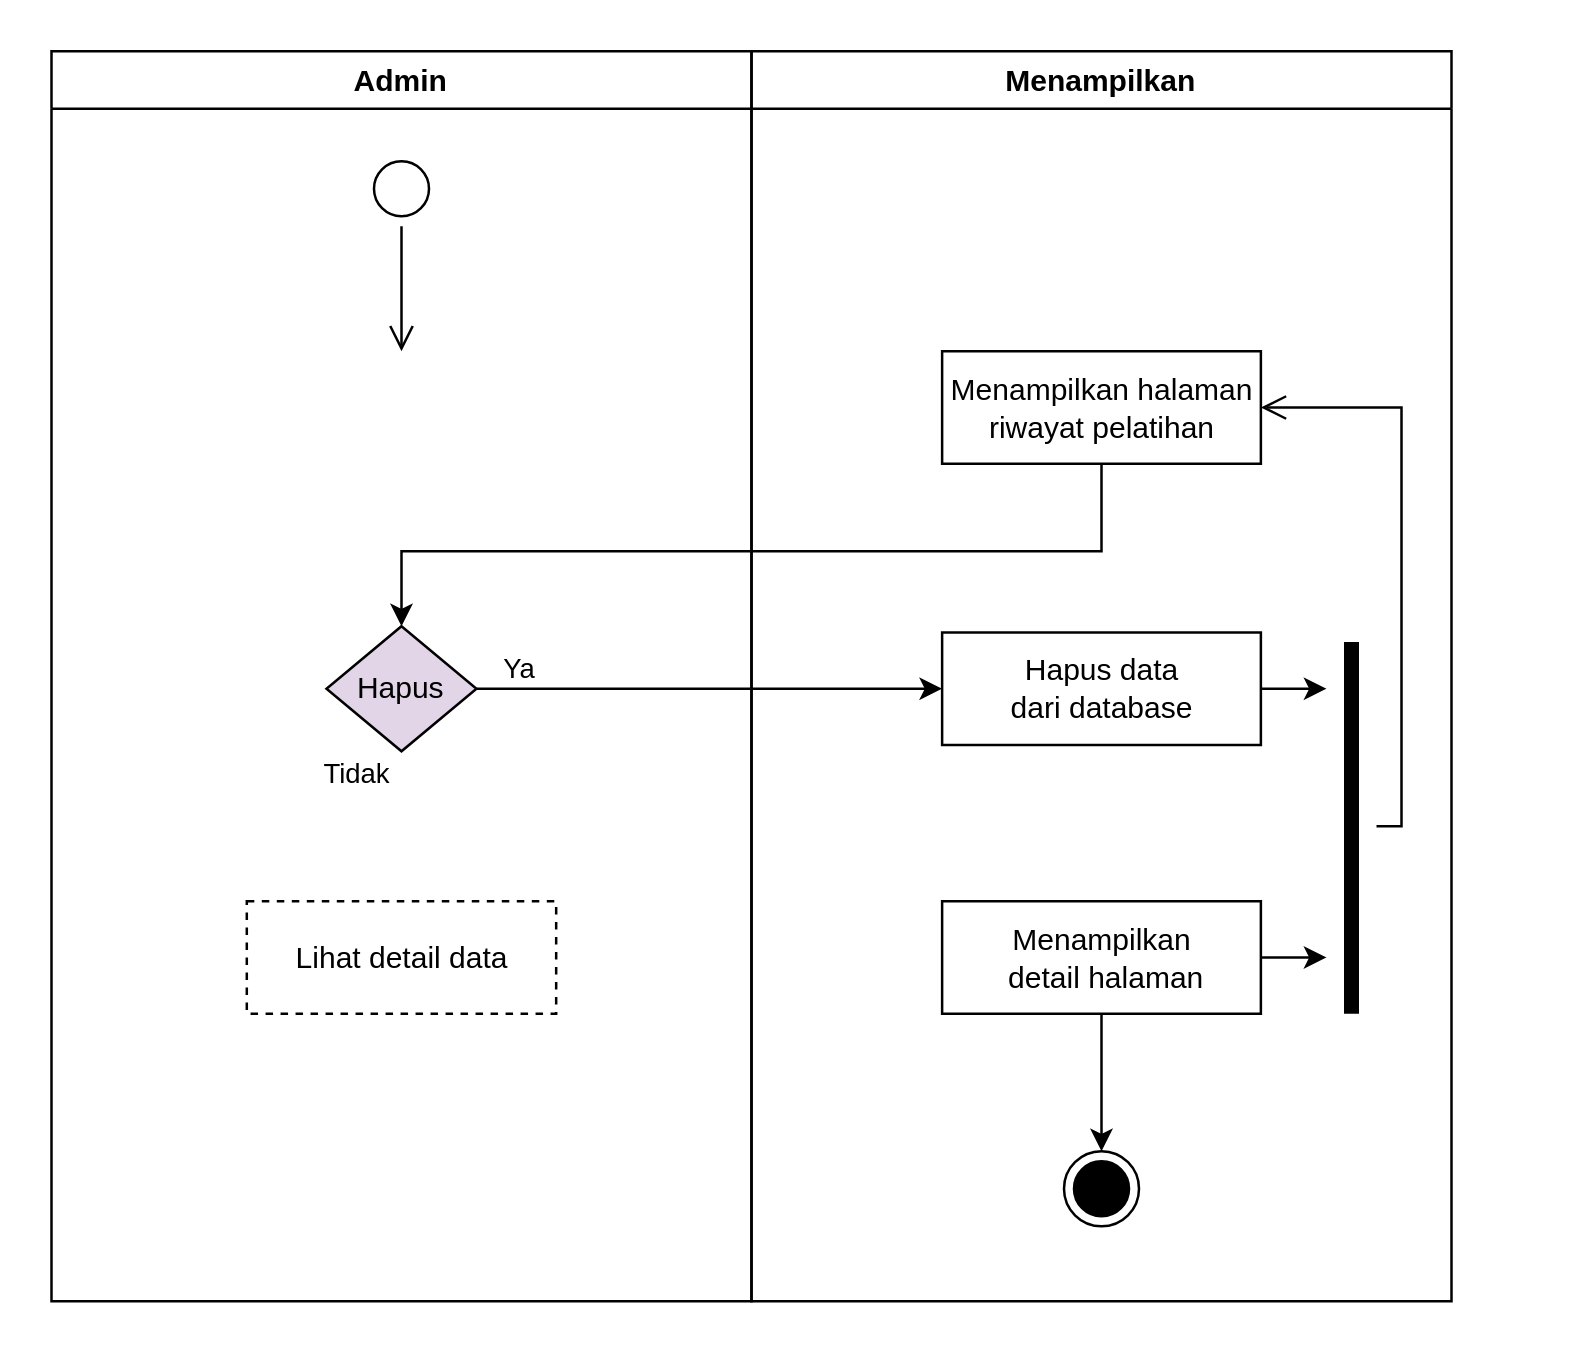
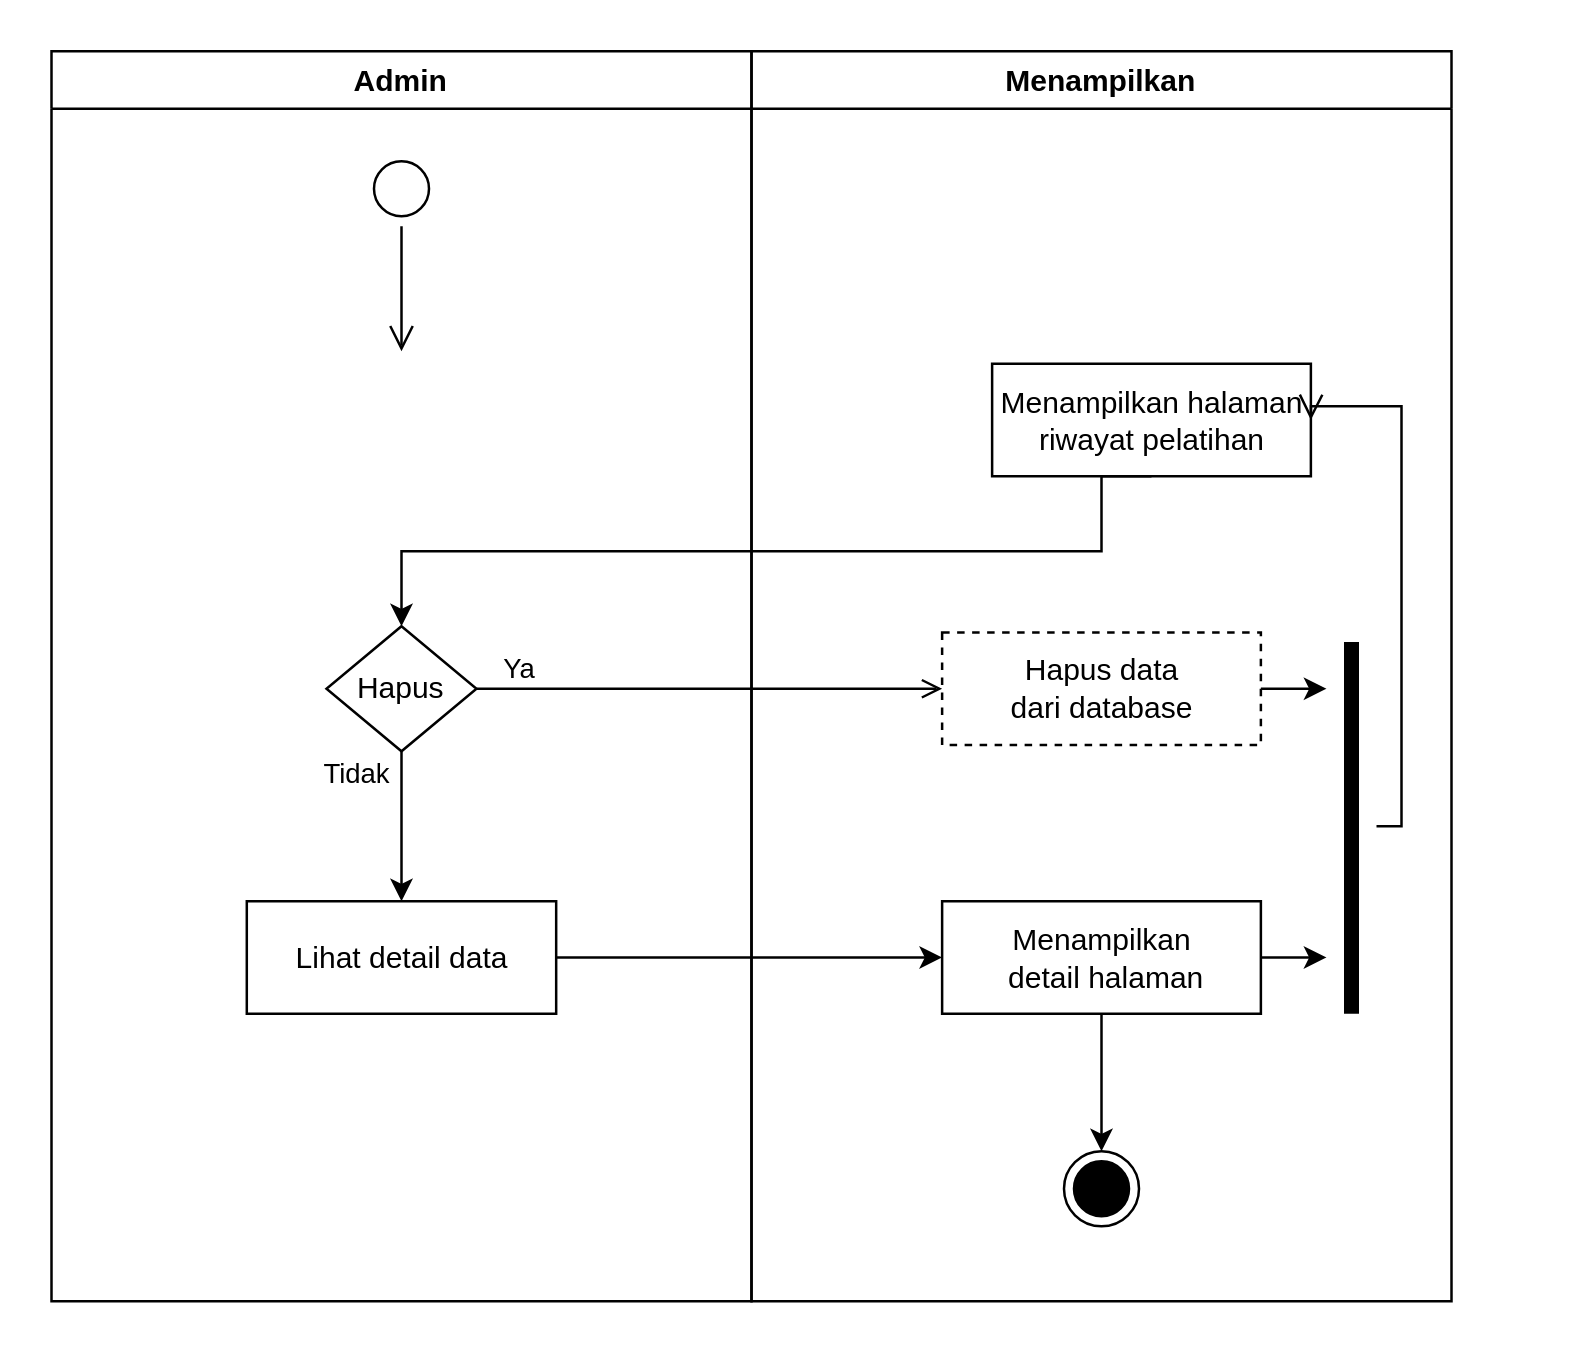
node "Menampilkan halaman riwayat pelatihan": moved (1101, 408) -> (1151, 420)
node "Hapus": fillcolor #e1d5e7 -> #ffffff
edge "Hapus" -> "Hapus data dari database": arrowhead classic -> open
node "Hapus data dari database": style solid -> dashed
edge "Hapus" -> "Lihat detail data": added
node "Lihat detail data": style dashed -> solid
edge "Lihat detail data" -> "Menampilkan detail halaman": added
